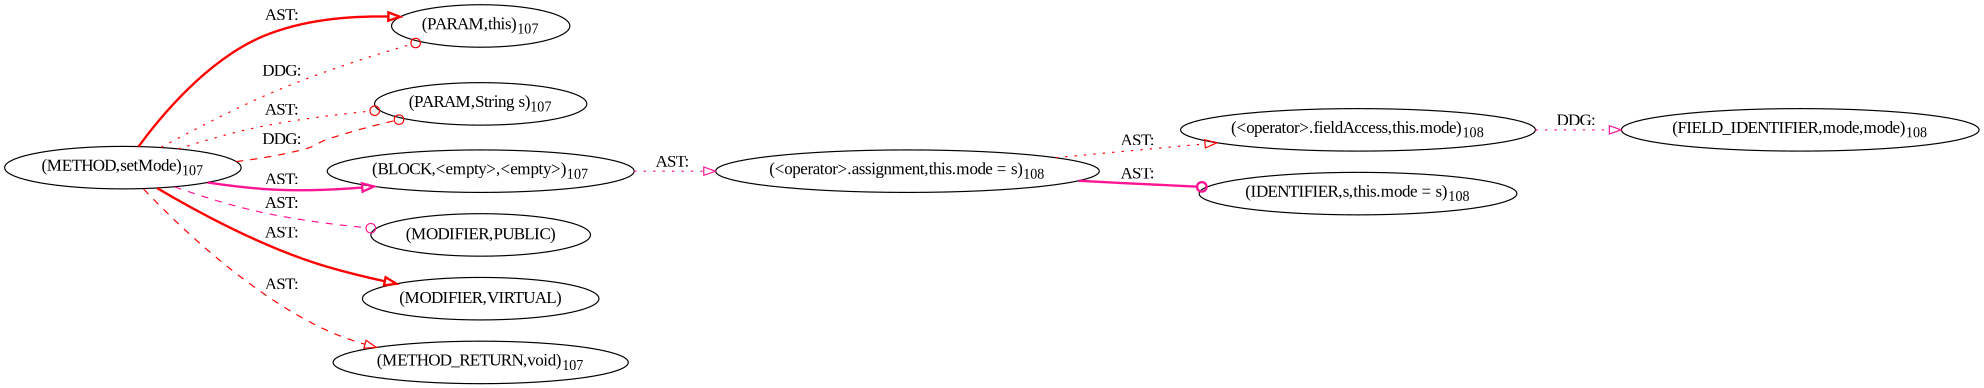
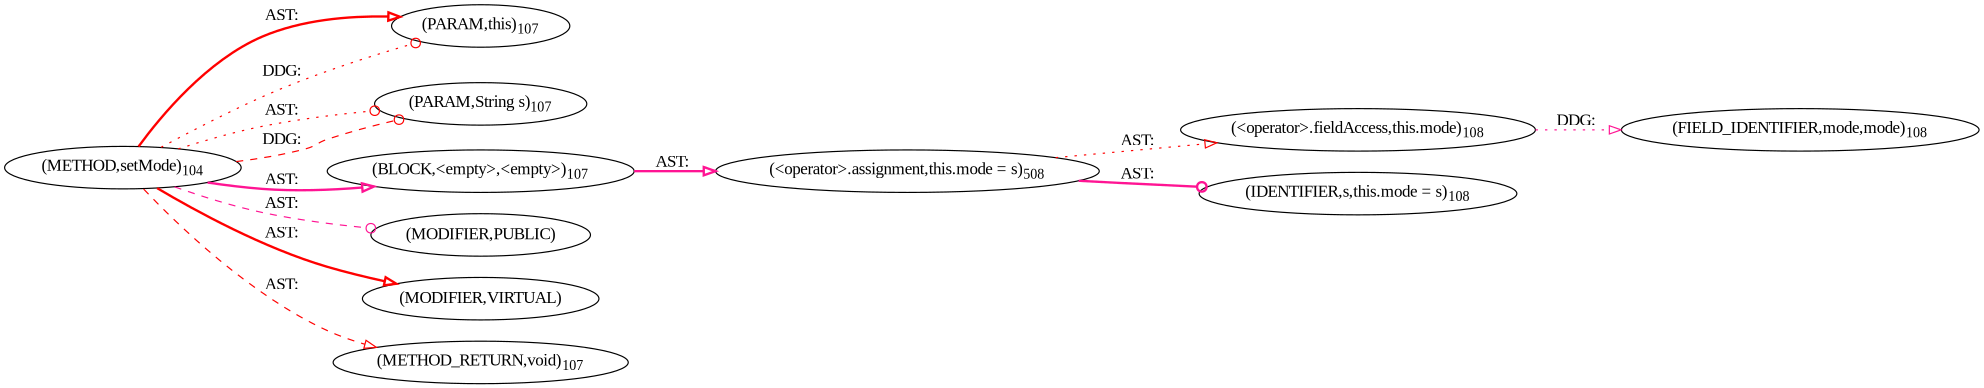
node "(METHOD,setMode)": text "107" -> "104"
node "(<operator>.assignment,this.mode = s)": text "108" -> "508"
edge "(BLOCK,<empty>,<empty>)" -> "(<operator>.assignment,this.mode = s)": style dotted -> bold
